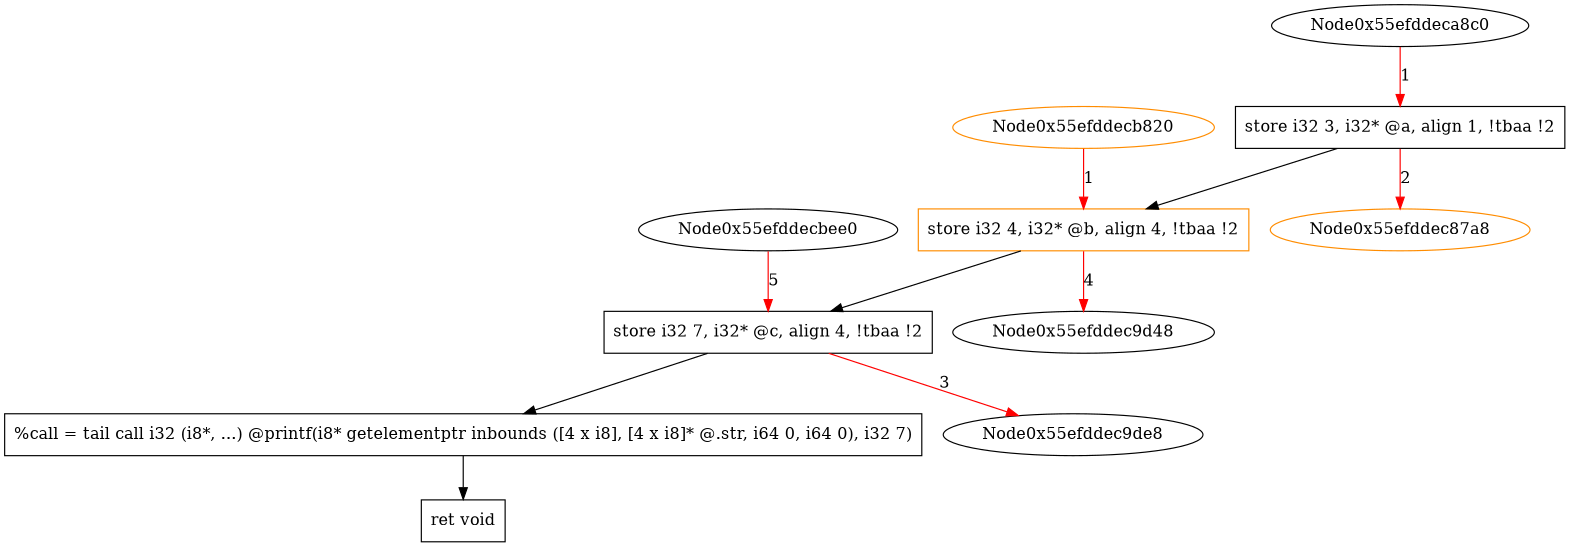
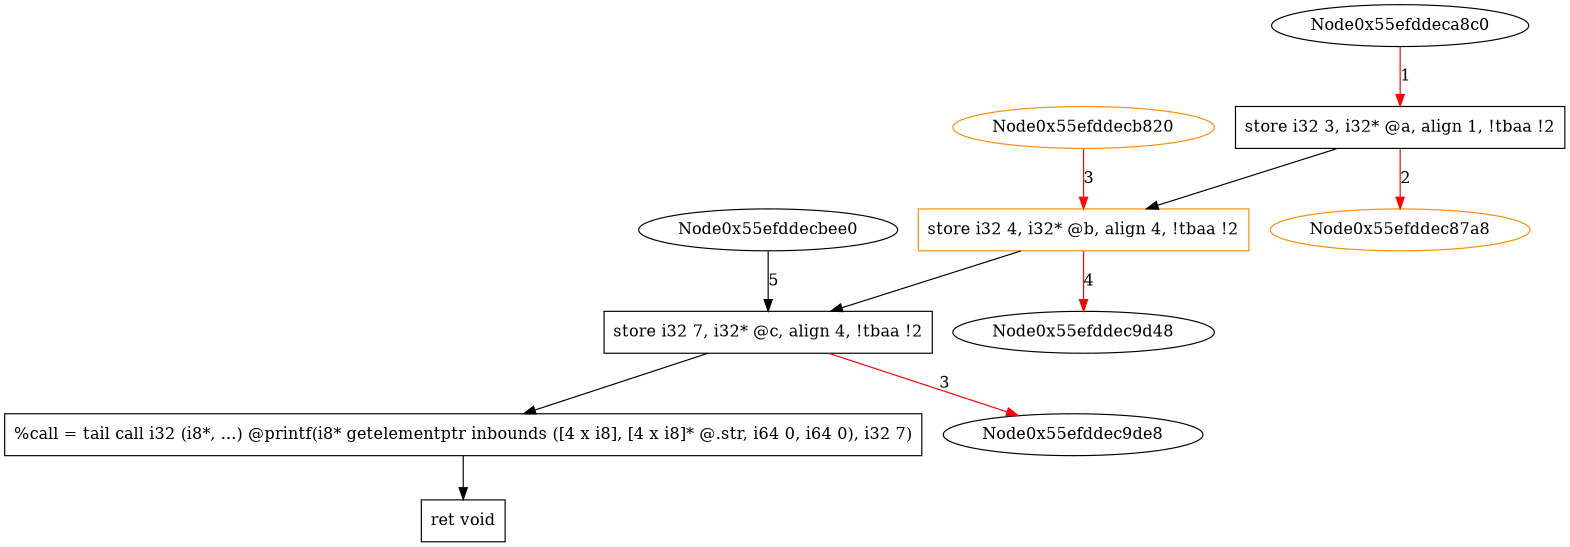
edge "Node0x55efddecb820" -> "store i32 4, i32* @b, align 4, !tbaa !2": label "1" -> "3"
edge "Node0x55efddecbee0" -> "store i32 7, i32* @c, align 4, !tbaa !2": color red -> black
